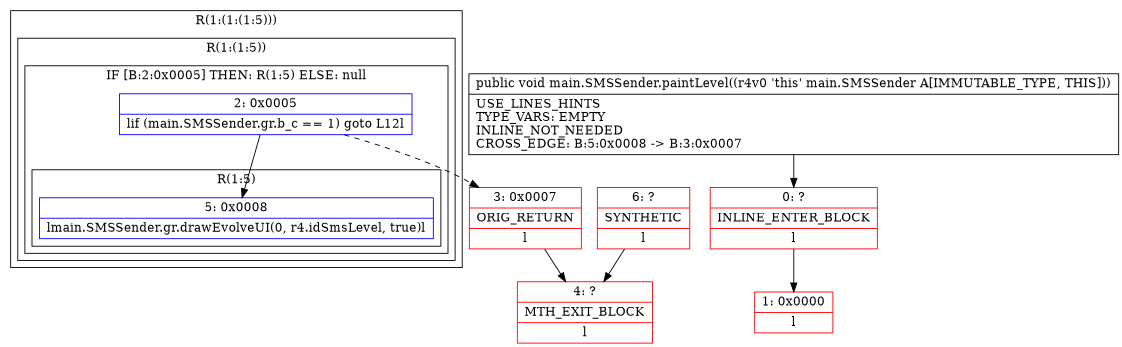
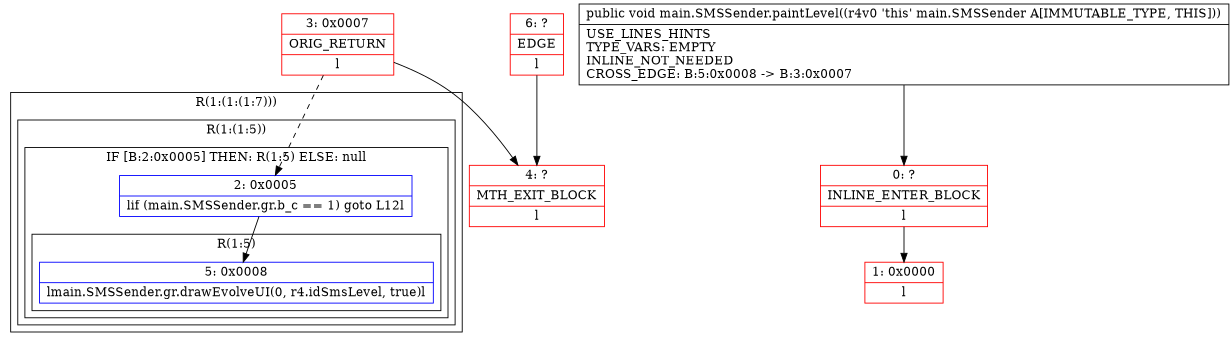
cluster "R(1:(1:(1:5)))": label "R(1:(1:(1:5)))" -> "R(1:(1:(1:7)))"
edge "2: 0x0005" -> "3: 0x0007": reversed
node "6: ?": text "SYNTHETIC" -> "EDGE"
